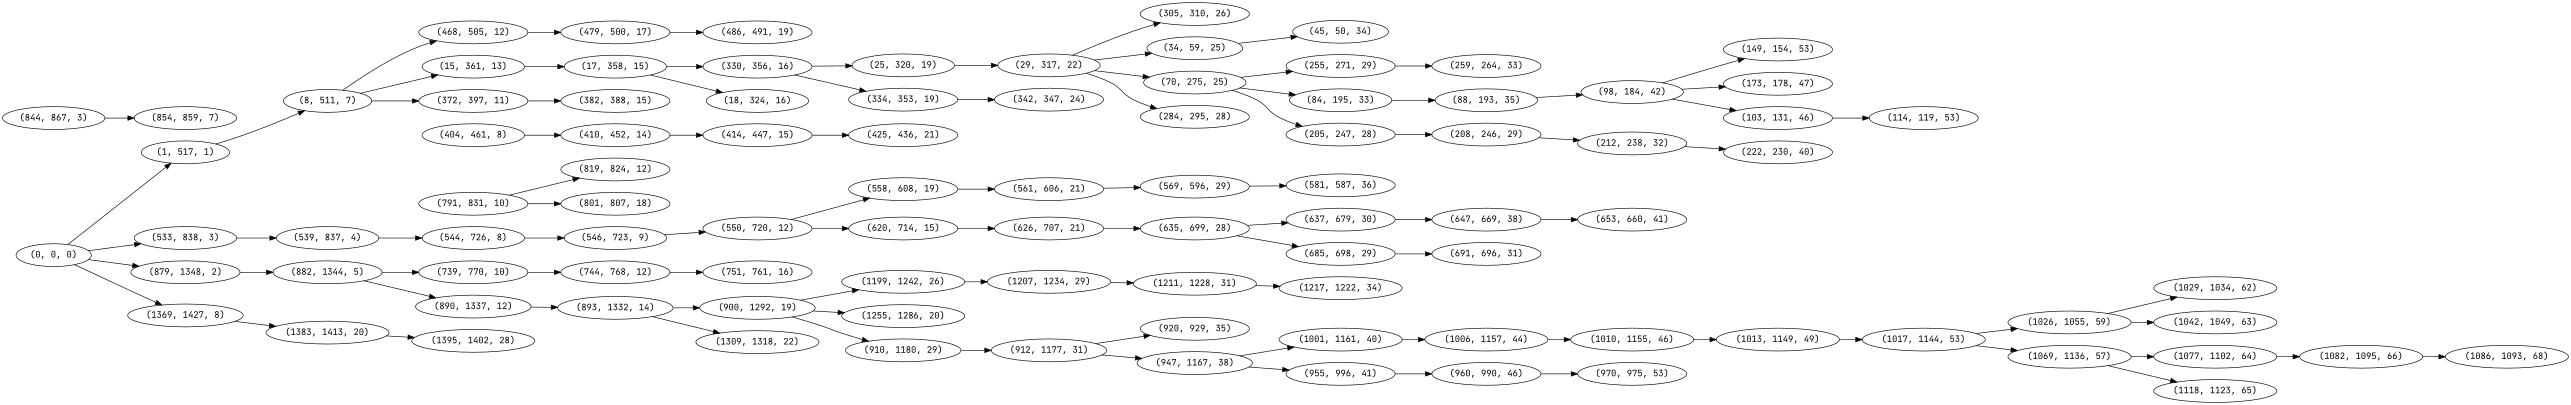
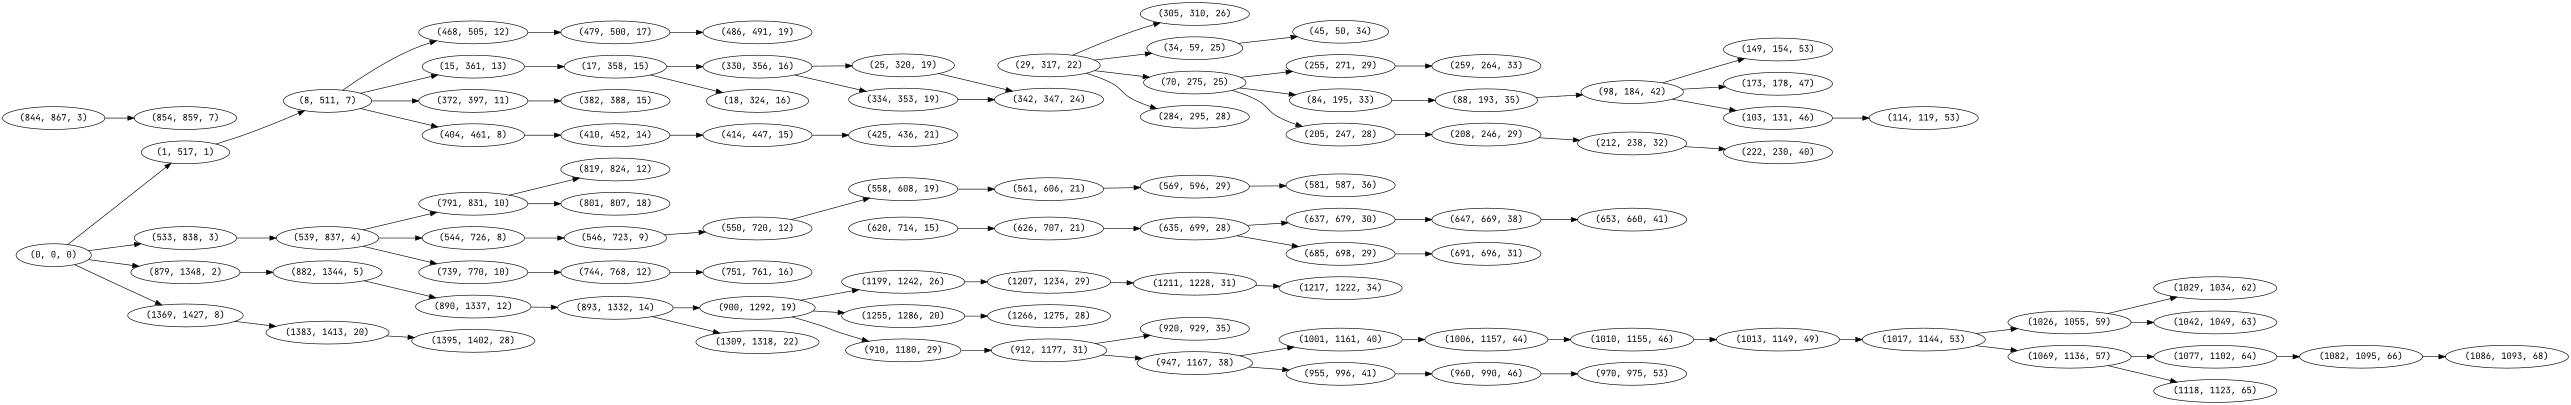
edge "(25, 320, 19)" -> "(29, 317, 22)": now "(25, 320, 19)" -> "(342, 347, 24)"
edge "(8, 511, 7)" -> "(404, 461, 8)": added
edge "(539, 837, 4)" -> "(791, 831, 10)": added
edge "(550, 720, 12)" -> "(620, 714, 15)": removed
edge "(882, 1344, 5)" -> "(739, 770, 10)": now "(539, 837, 4)" -> "(739, 770, 10)"
node "(1266, 1275, 28)": added
